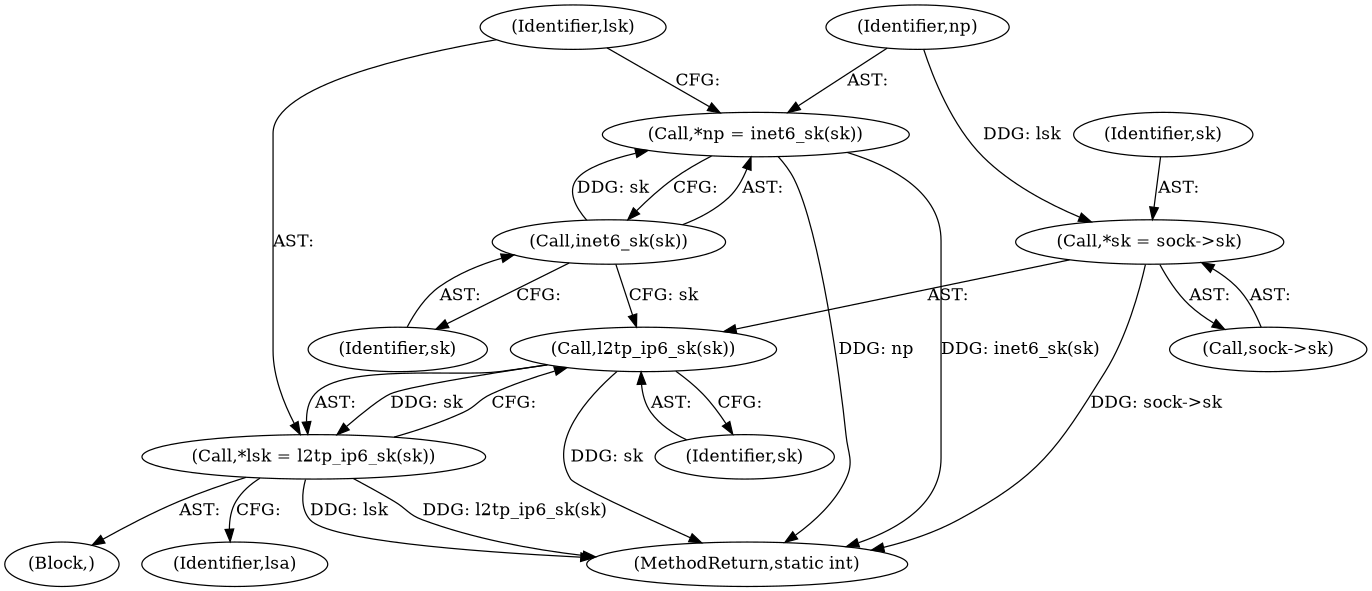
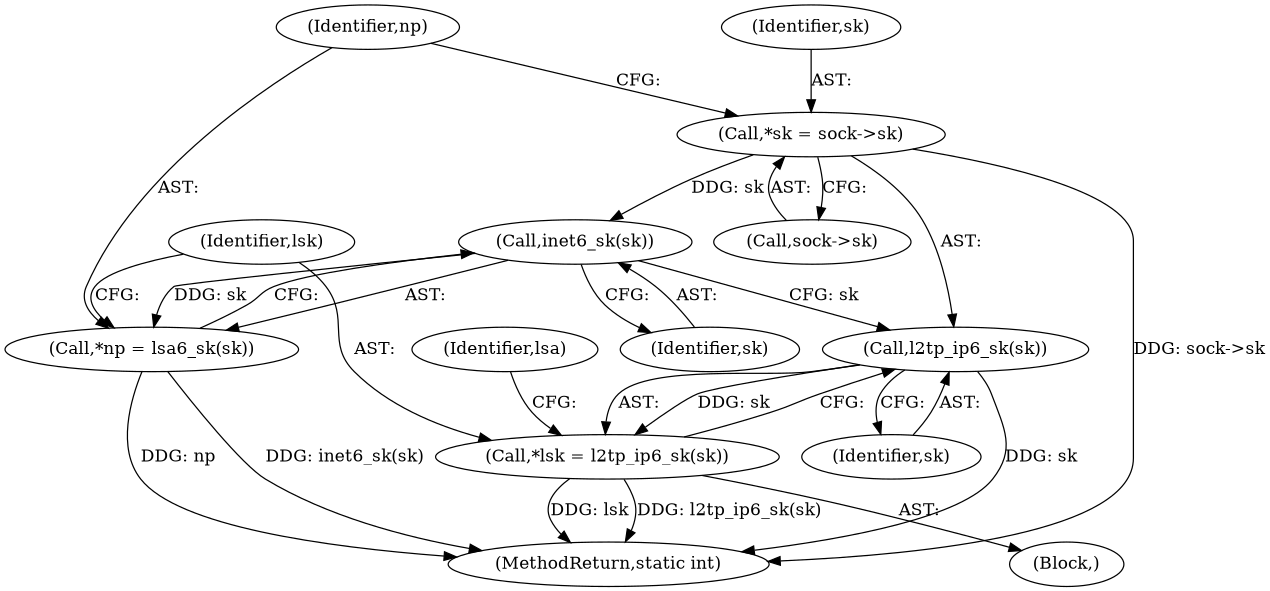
node "(Call,*np = inet6_sk(sk))": label "(Call,*np = inet6_sk(sk))" -> "(Call,*np = lsa6_sk(sk))"
edge "(Identifier,np)" -> "(Call,*sk = sock->sk)": label "DDG: lsk" -> "CFG: "
edge "(Call,*sk = sock->sk)" -> "(Call,inet6_sk(sk))": added, label "DDG: sk"
edge "(Call,*sk = sock->sk)" -> "(Call,sock->sk)": label "AST: " -> "CFG: "
edge "(Call,*lsk = l2tp_ip6_sk(sk))" -> "(Identifier,lsa)": reversed
